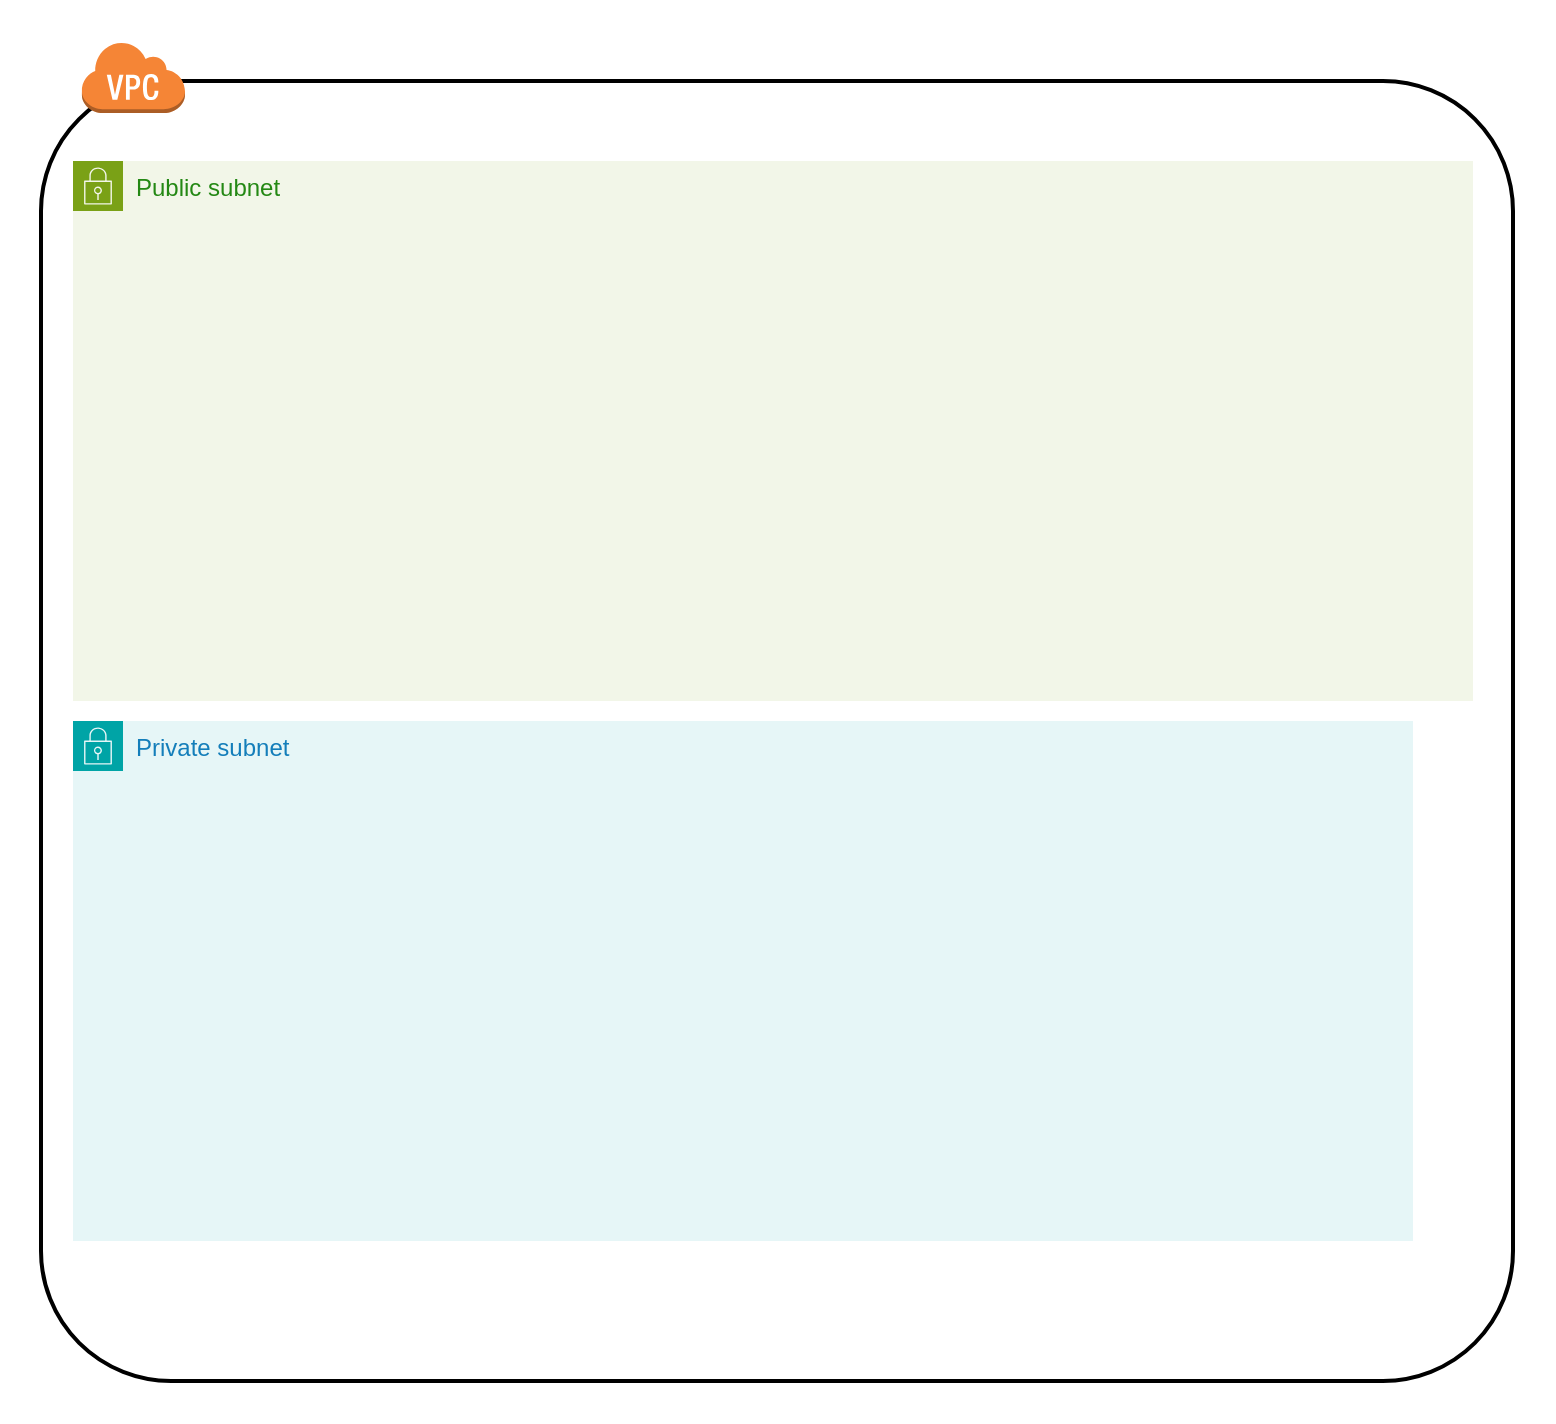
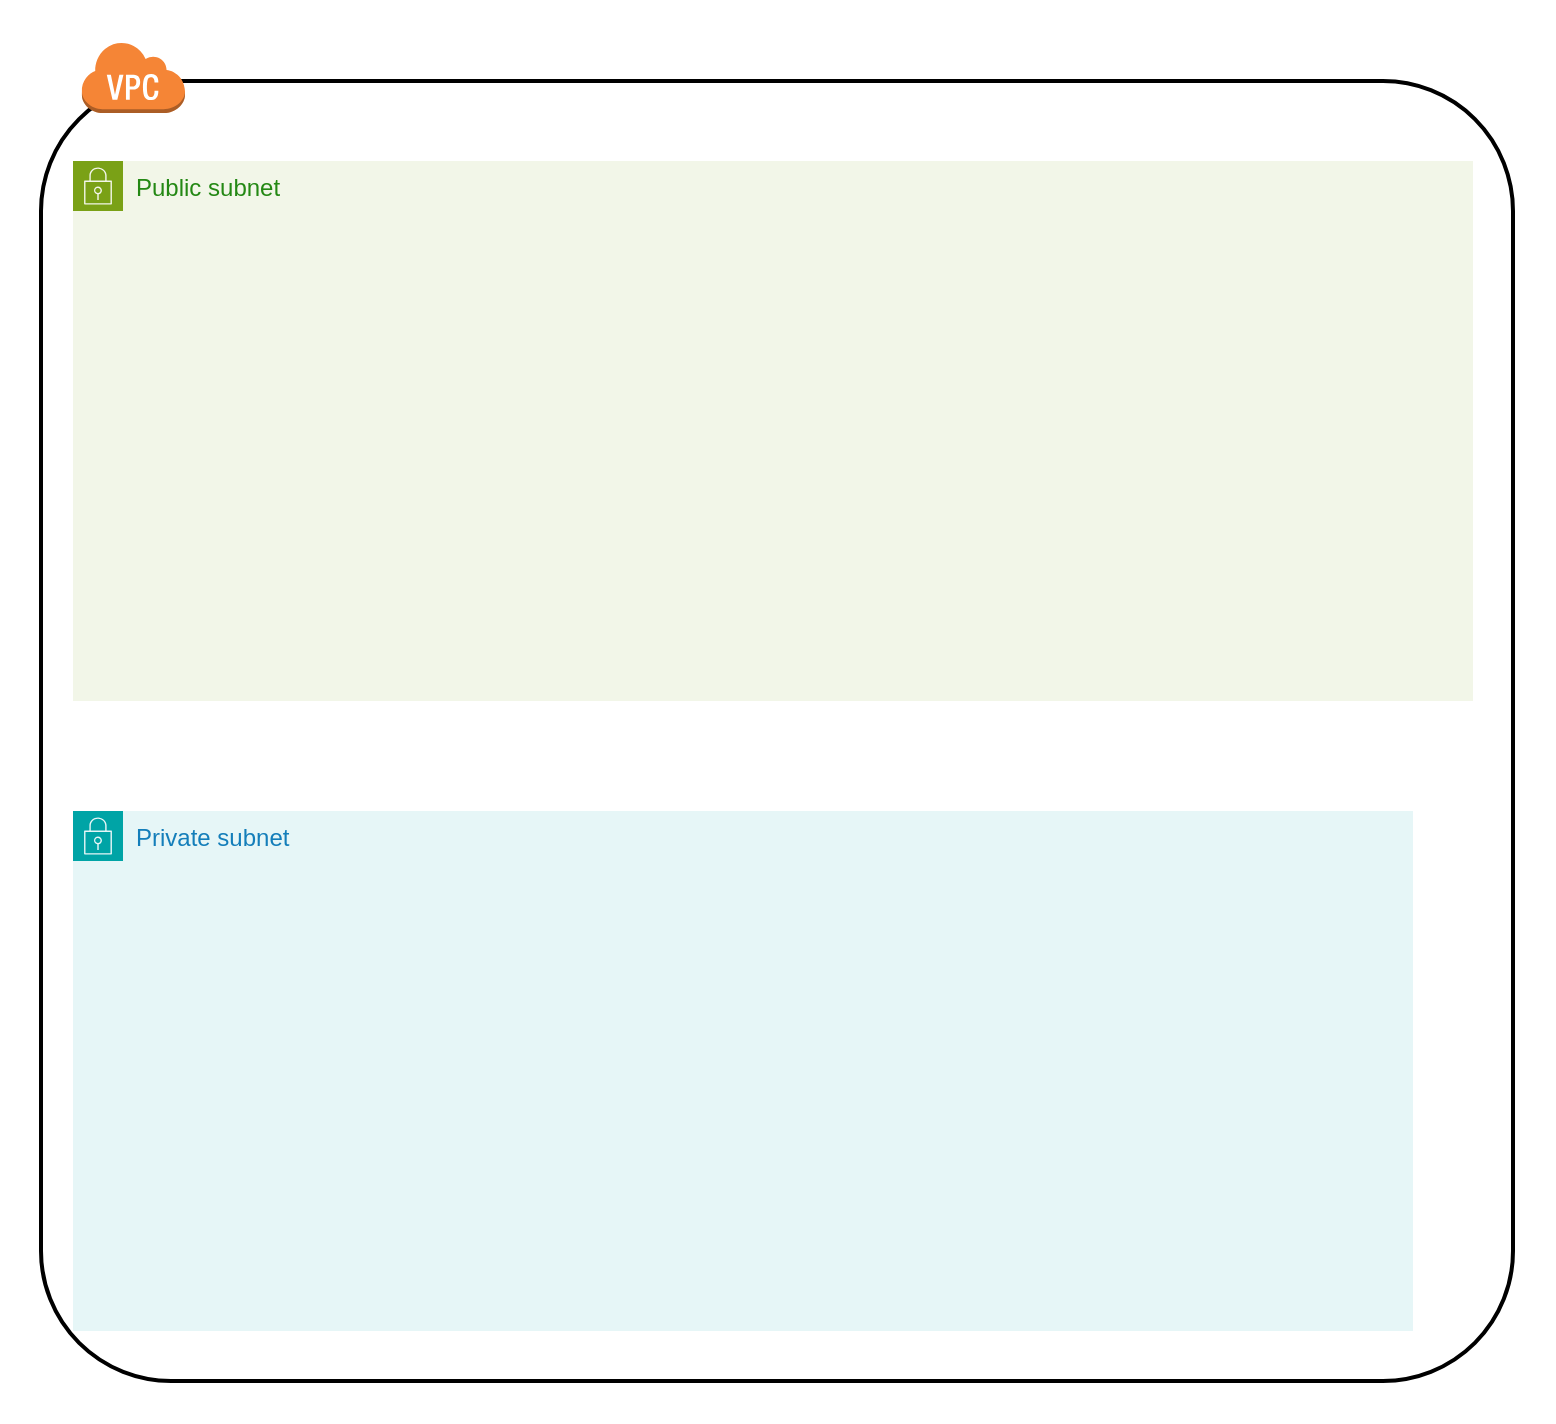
node "Private subnet": moved (743, 981) -> (743, 1071)
